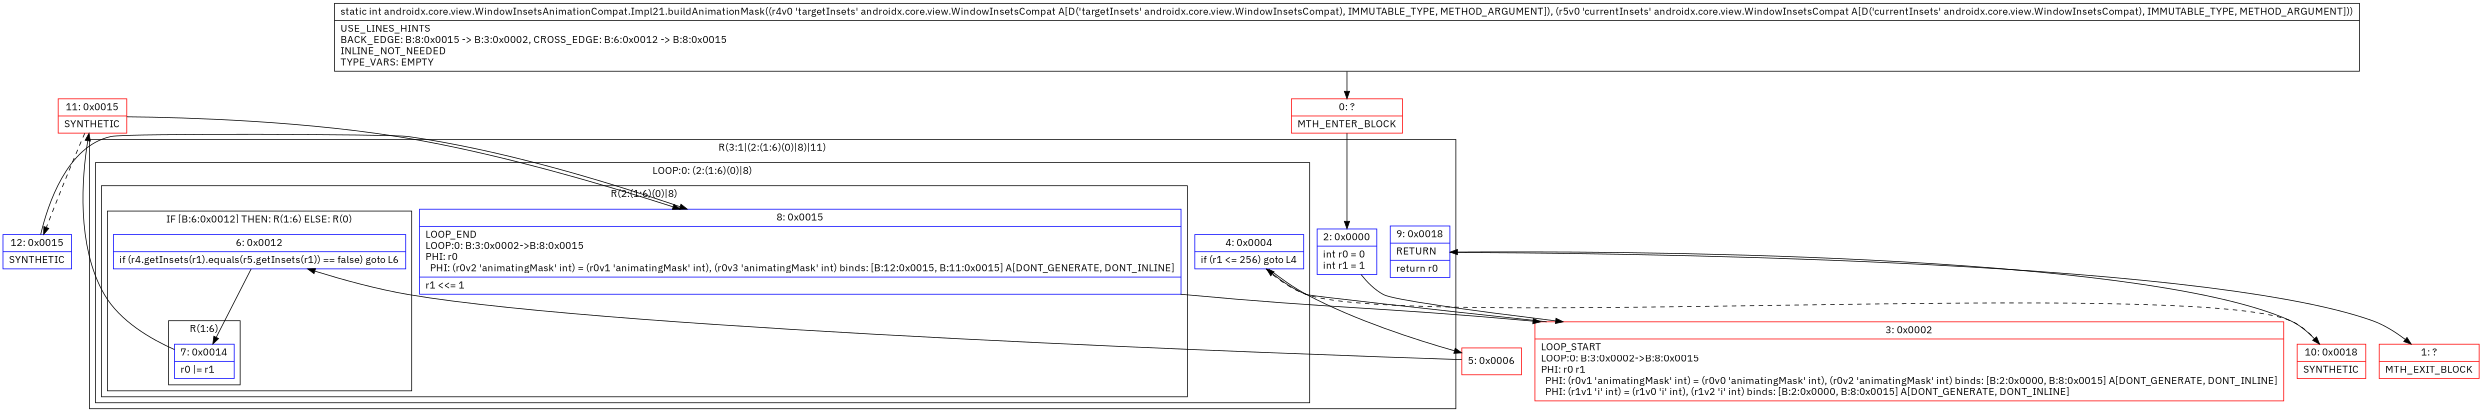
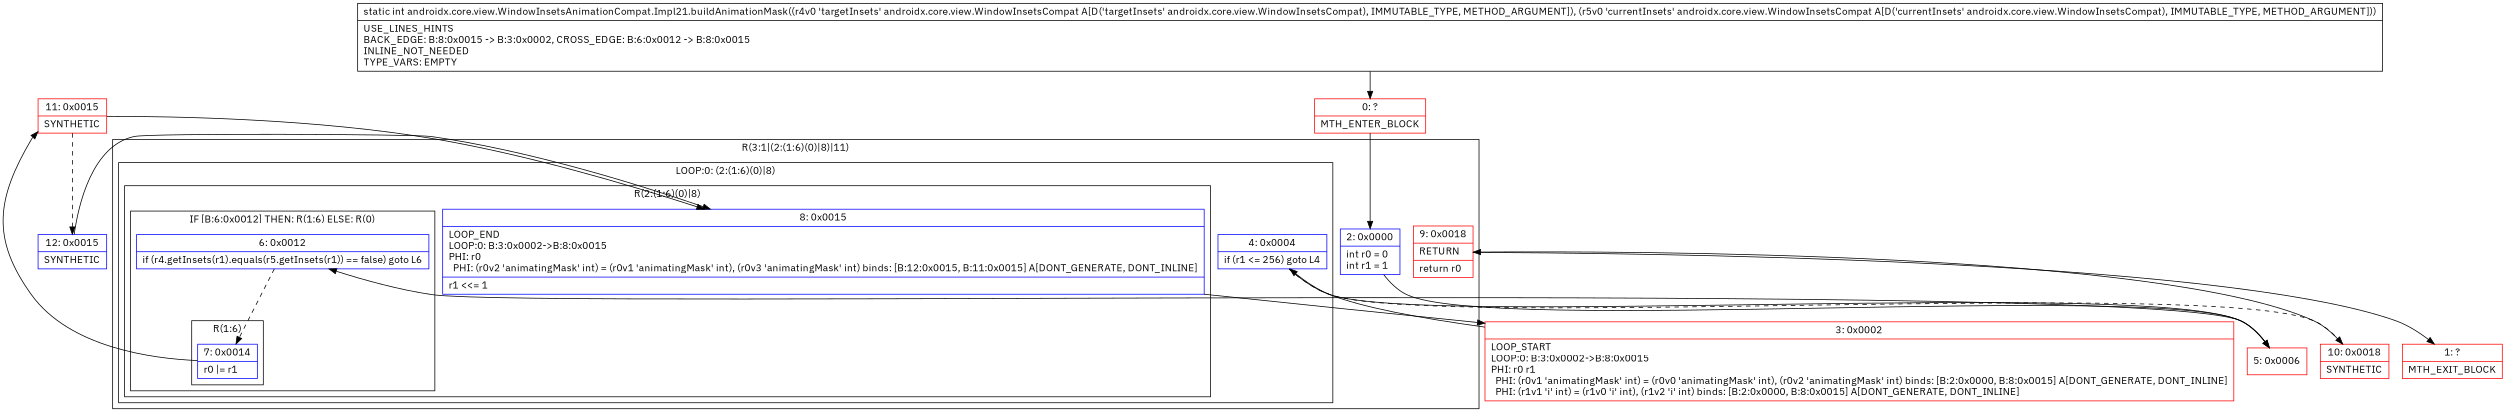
node "9: 0x0018": color blue -> red
edge "2: 0x0000" -> "3: 0x0002": now "2: 0x0000" -> "5: 0x0006"
edge "6: 0x0012" -> "7: 0x0014": style solid -> dashed
